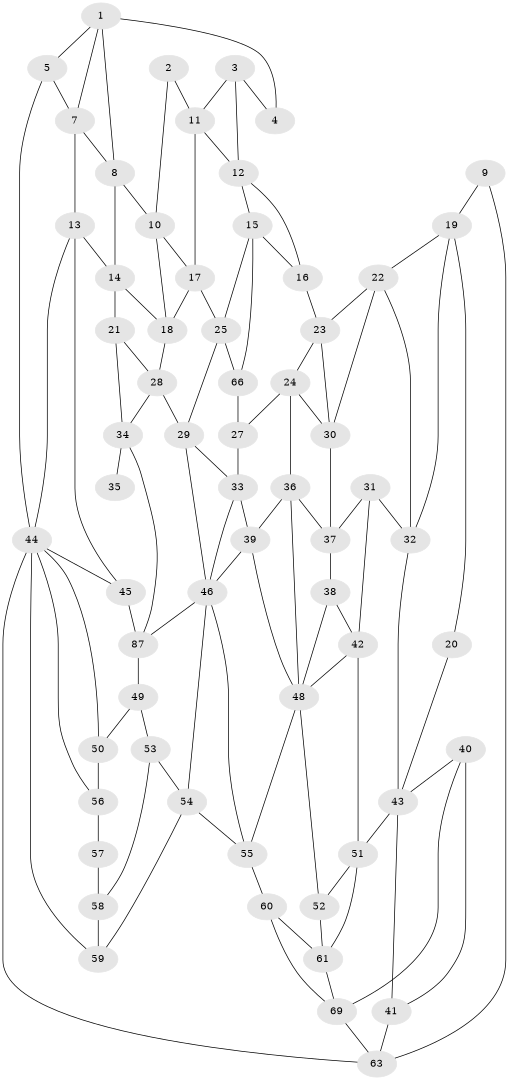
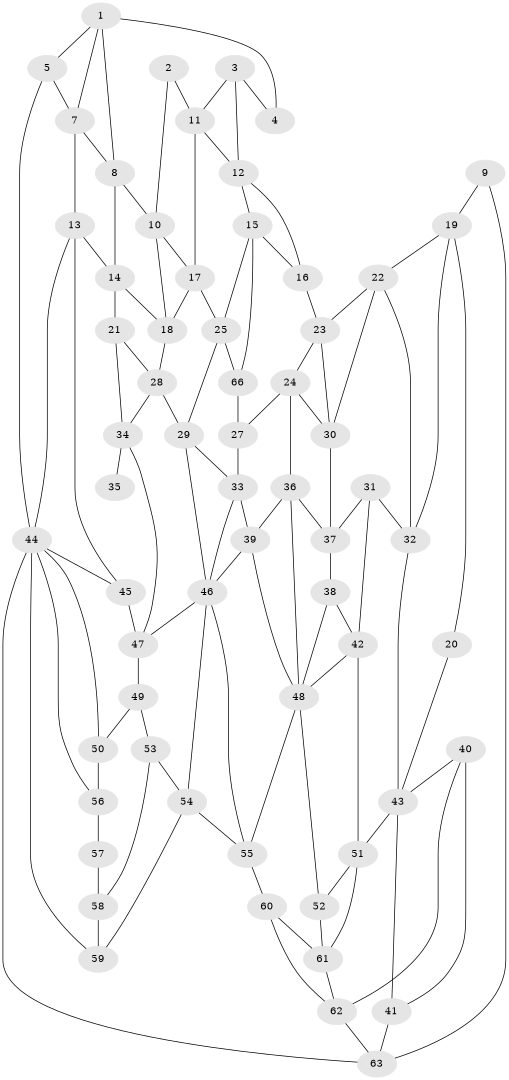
node "87": label "87" -> "47"
node "69": label "69" -> "62"
